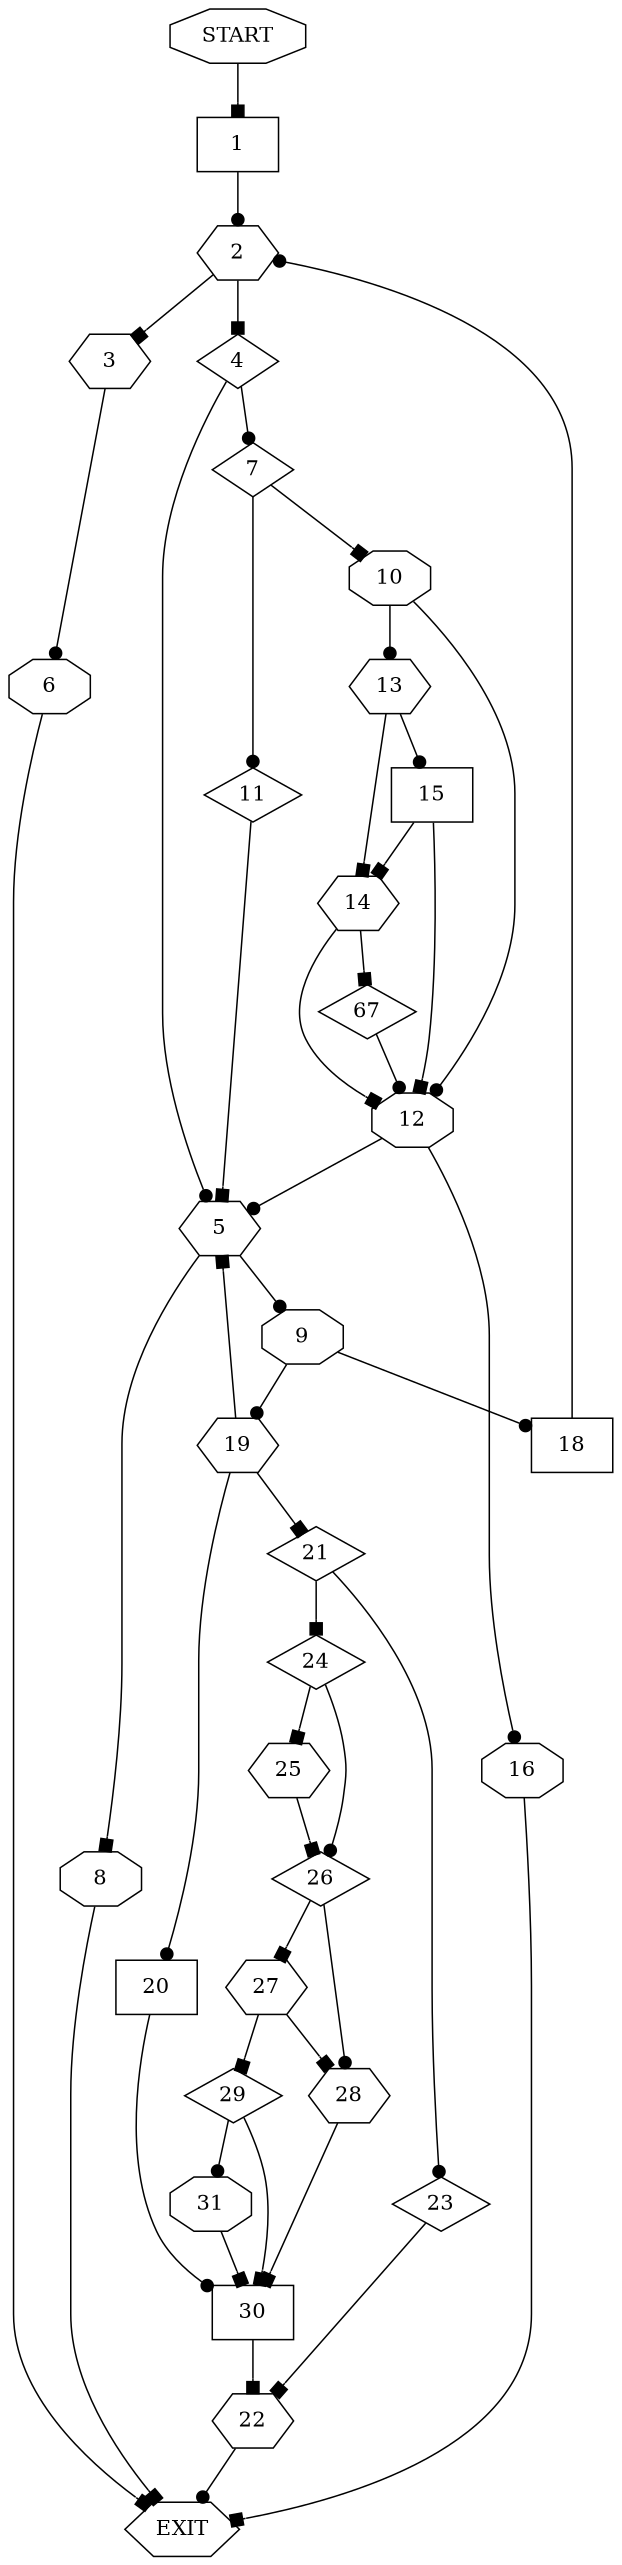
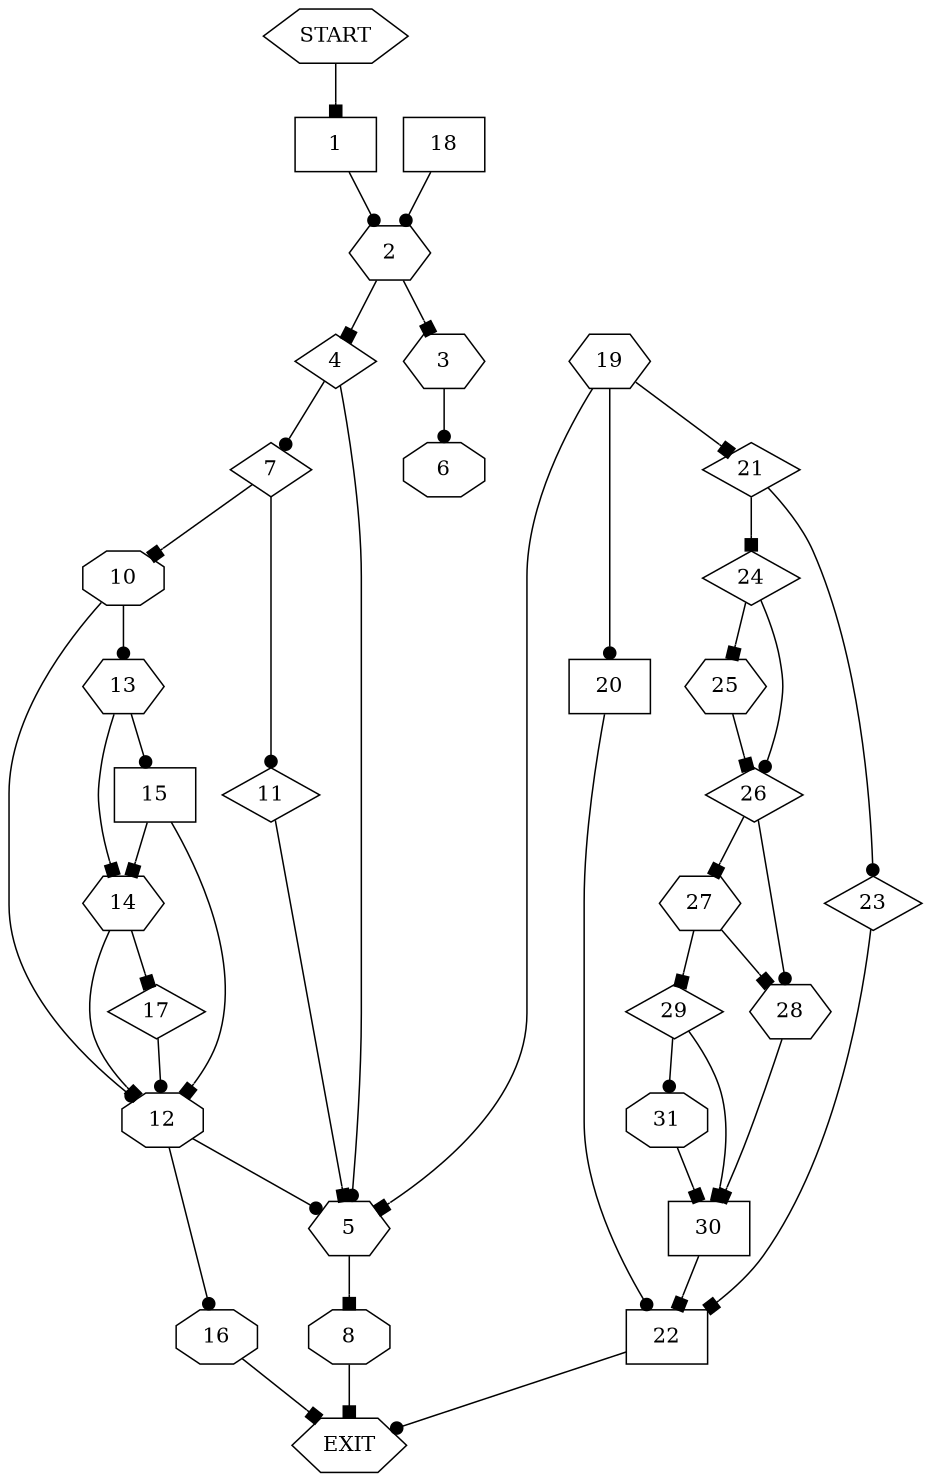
node "START": shape octagon -> hexagon
node "67": label "67" -> "17"
node "9": removed
edge "6" -> "EXIT": removed
edge "20" -> "30": now "20" -> "22"
node "22": shape hexagon -> box
